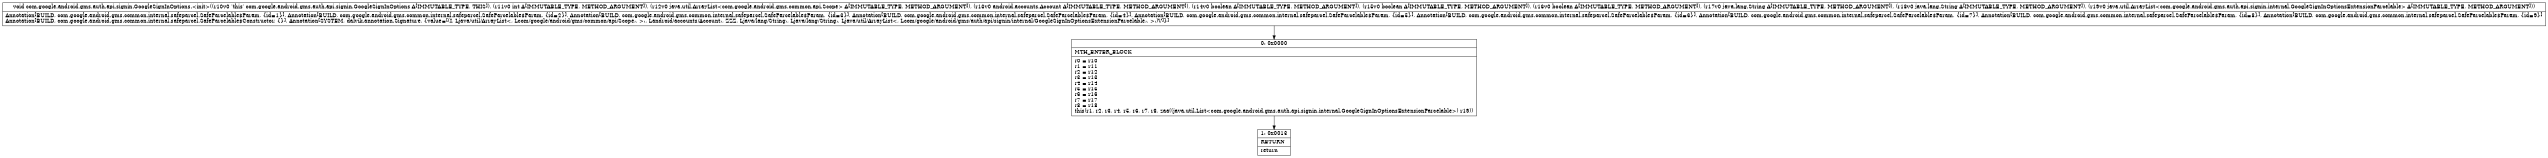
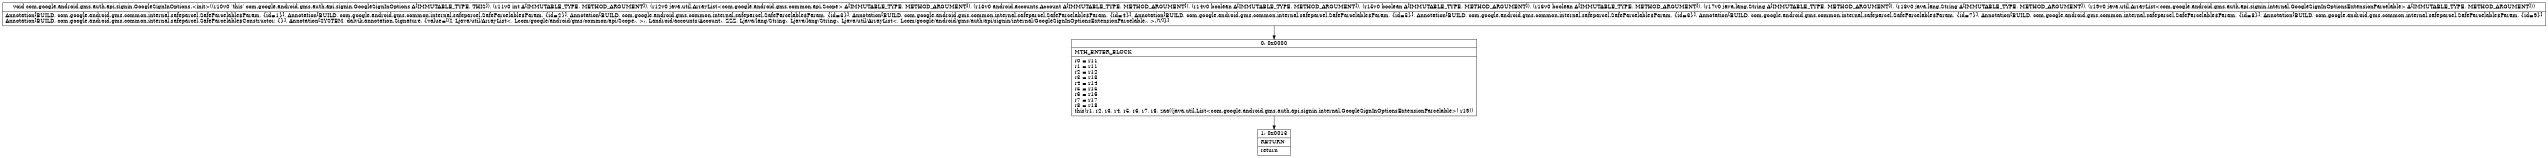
node "0: 0x0000": text "r0 = r10" -> "r0 = r11"
